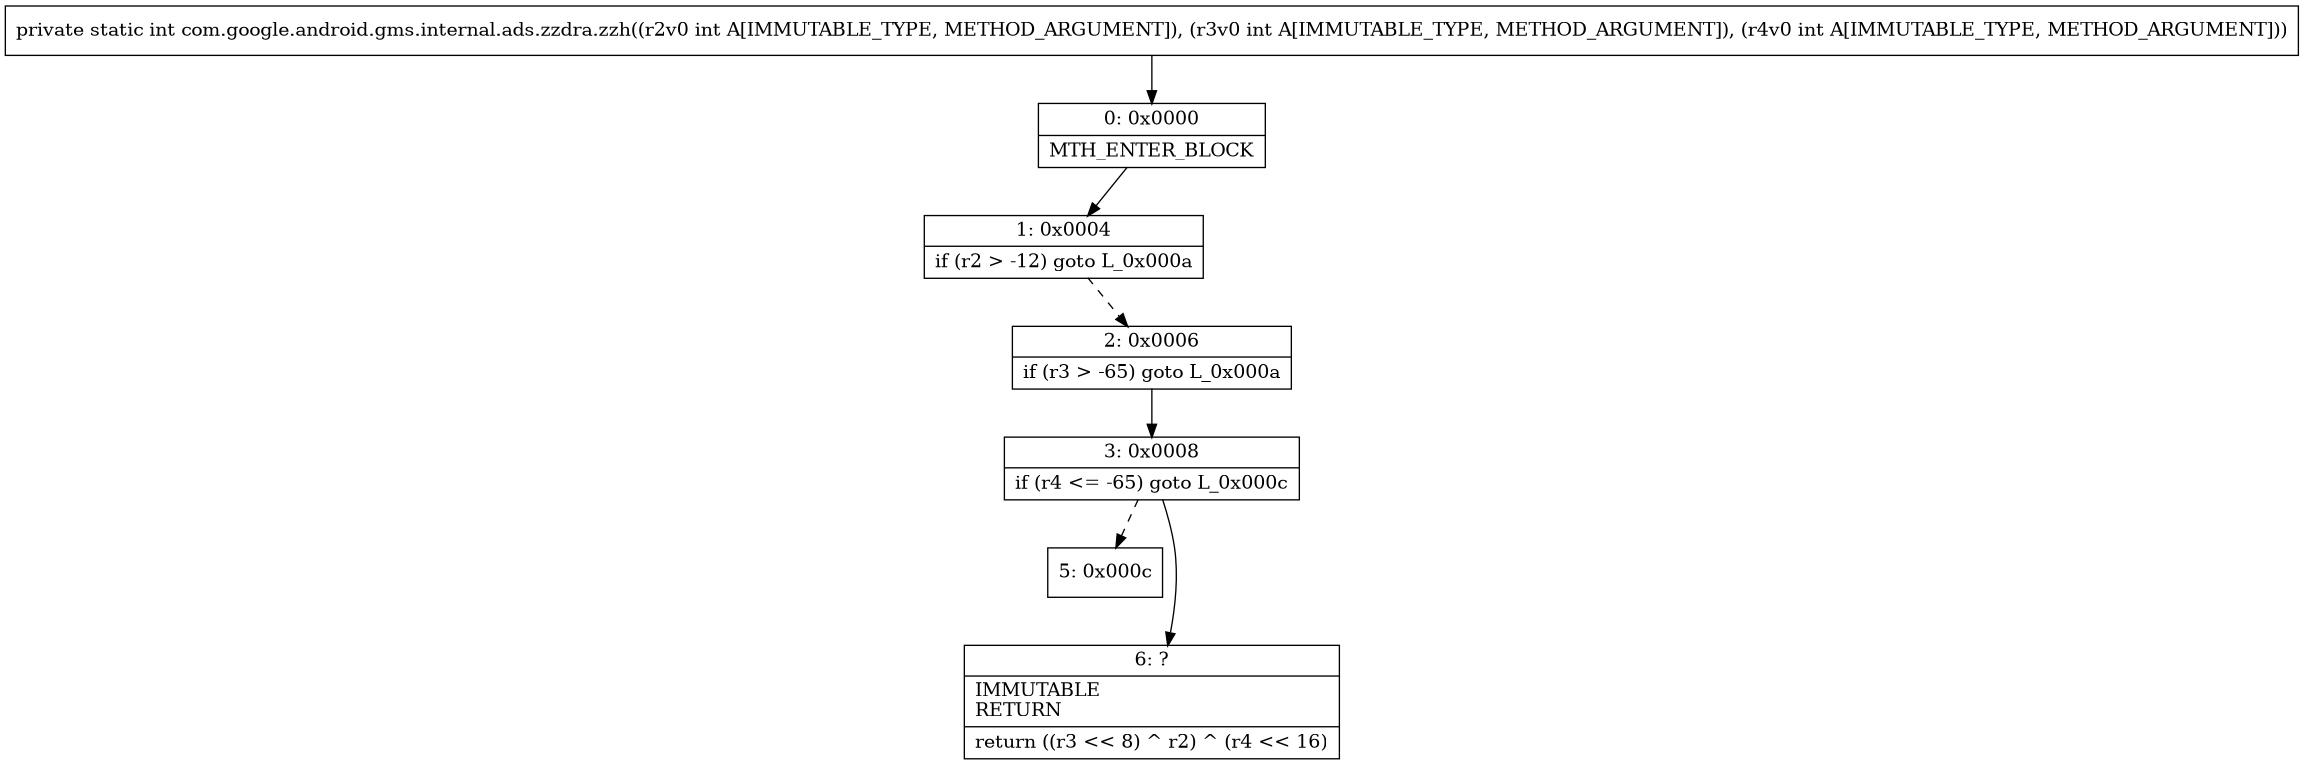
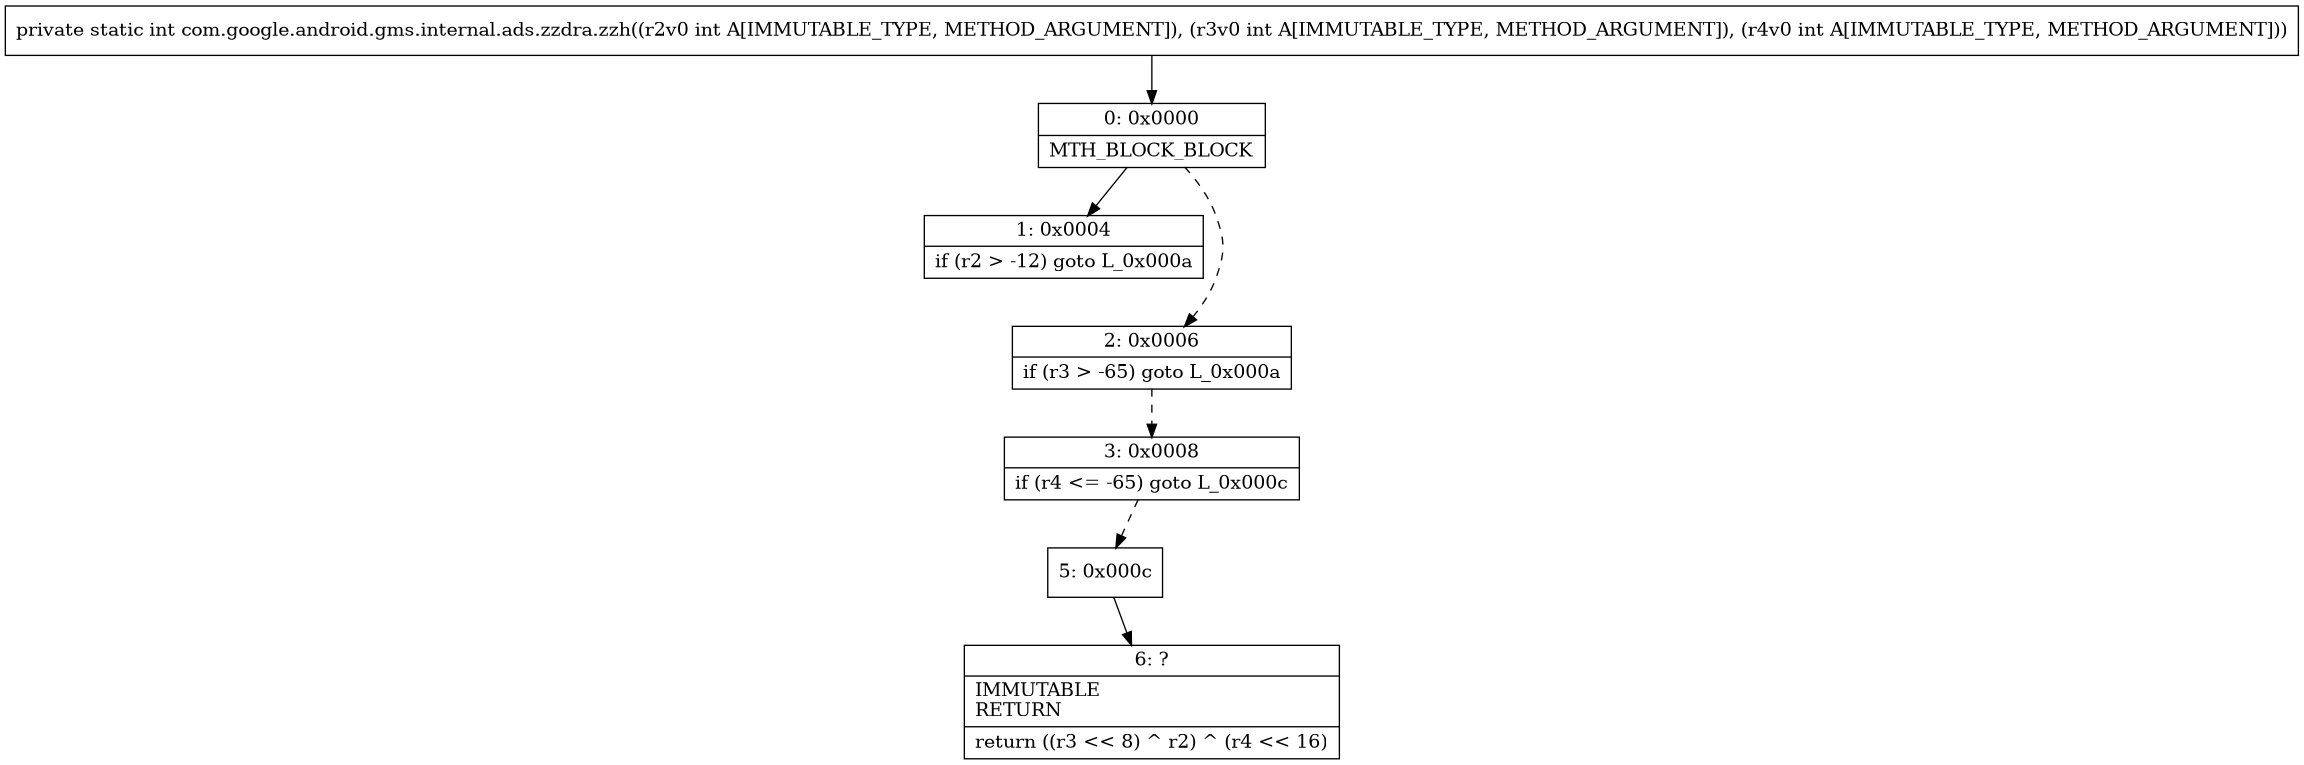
node "0: 0x0000": text "MTH_ENTER_BLOCK" -> "MTH_BLOCK_BLOCK"
edge "1: 0x0004" -> "2: 0x0006": now "0: 0x0000" -> "2: 0x0006"
edge "2: 0x0006" -> "3: 0x0008": style solid -> dashed
edge "3: 0x0008" -> "6: ?": now "5: 0x000c" -> "6: ?"
